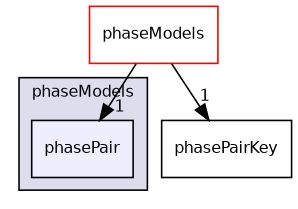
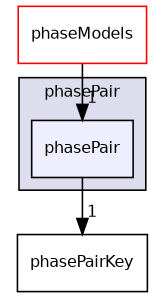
edge "phaseModels" -> "phasePairKey": now "phasePair" -> "phasePairKey"
cluster "phaseModels": label "phaseModels" -> "phasePair"
